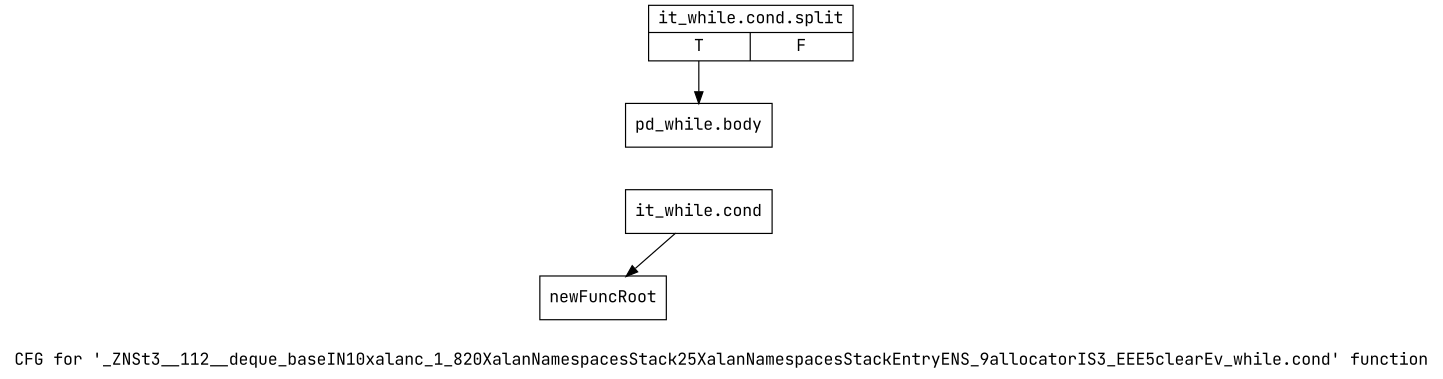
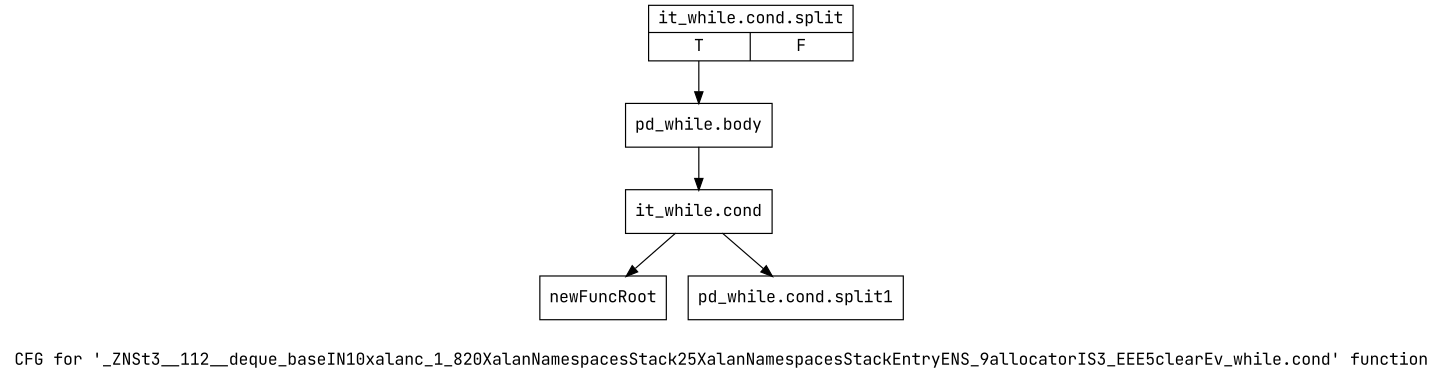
edge "pd_while.body" -> "it_while.cond": added
node "pd_while.cond.split1": added
